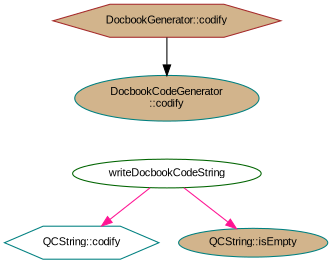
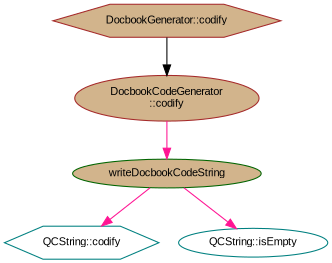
node "DocbookCodeGenerator ::codify": color teal -> brown
edge "DocbookCodeGenerator ::codify" -> "writeDocbookCodeString": added
node "writeDocbookCodeString": fillcolor white -> tan
node "QCString::isEmpty": fillcolor tan -> white
